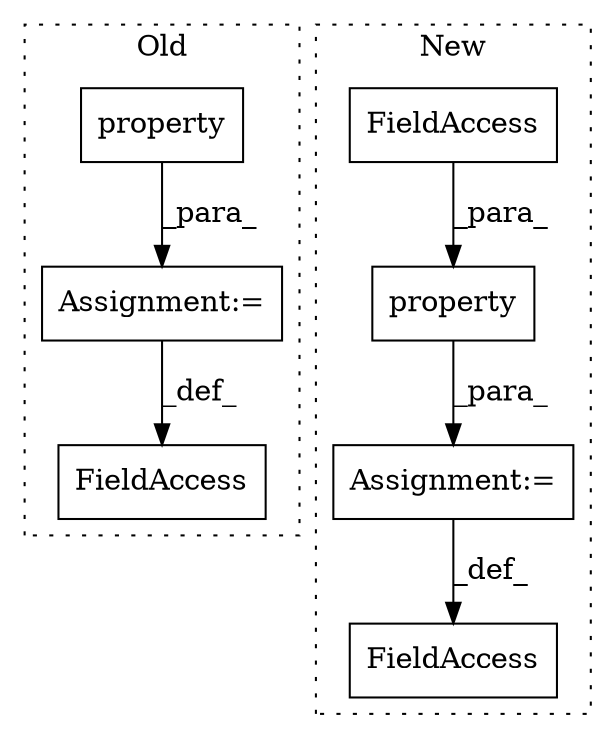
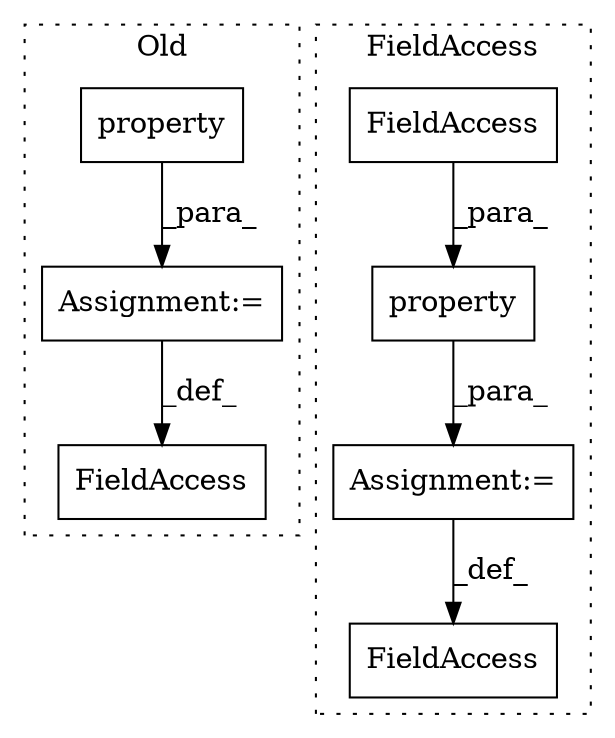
cluster "New": label "New" -> "FieldAccess"
